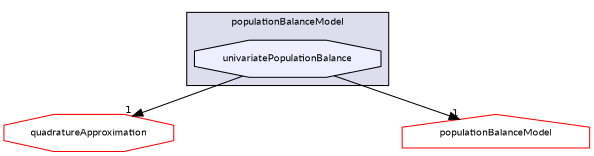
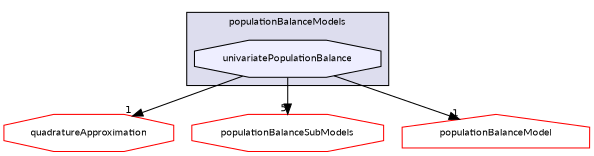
cluster "populationBalanceModel": label "populationBalanceModel" -> "populationBalanceModels"
node "populationBalanceSubModels": added
